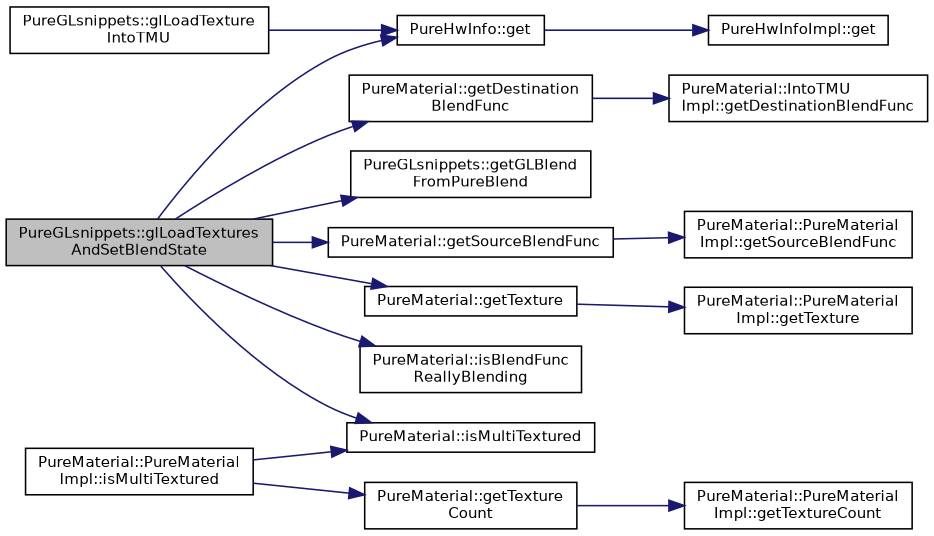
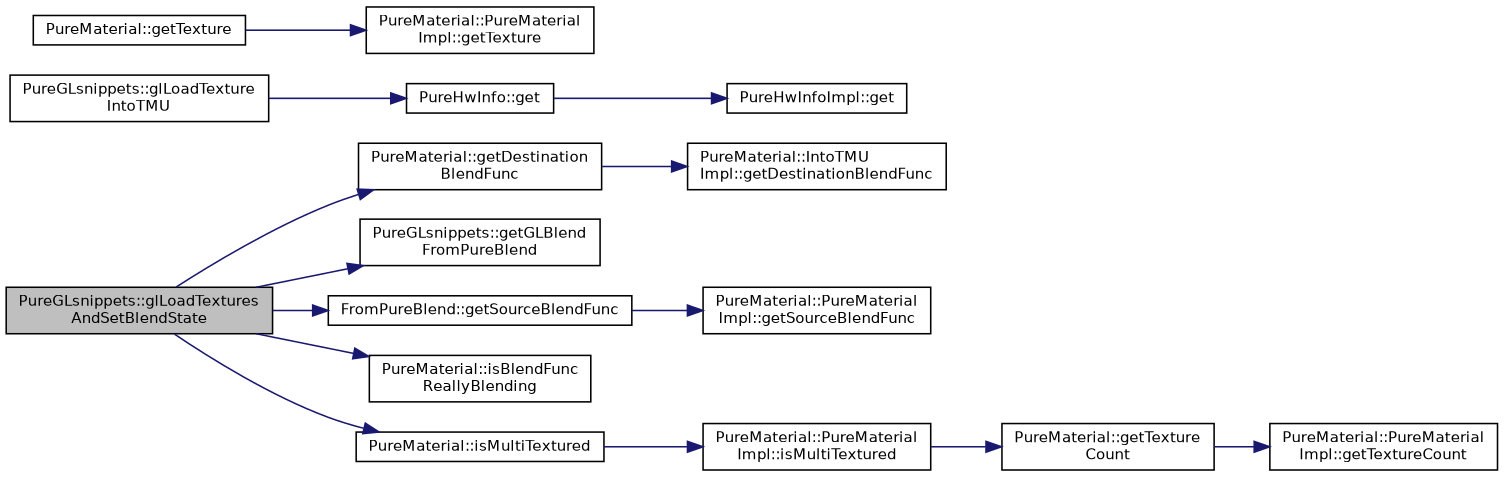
edge "PureGLsnippets::glLoadTextures AndSetBlendState" -> "PureHwInfo::get": removed
node "PureMaterial::getSourceBlendFunc": label "PureMaterial::getSourceBlendFunc" -> "FromPureBlend::getSourceBlendFunc"
edge "PureGLsnippets::glLoadTextures AndSetBlendState" -> "PureMaterial::getTexture": removed
edge "PureMaterial::PureMaterial Impl::isMultiTextured" -> "PureMaterial::isMultiTextured": reversed
